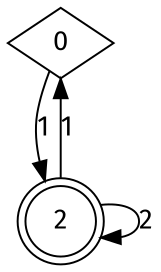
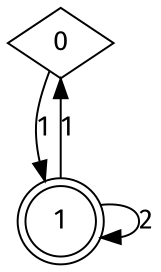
node "2": label "2" -> "1"
